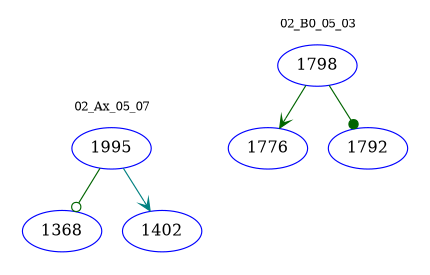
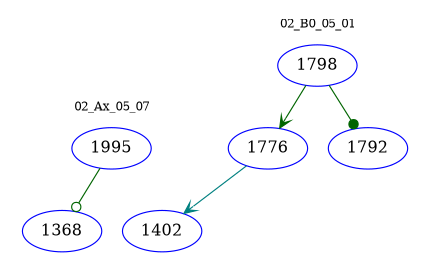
cluster "02_B0_05_03": label "02_B0_05_03" -> "02_B0_05_01"
edge "1995" -> "1402": now "1776" -> "1402"
